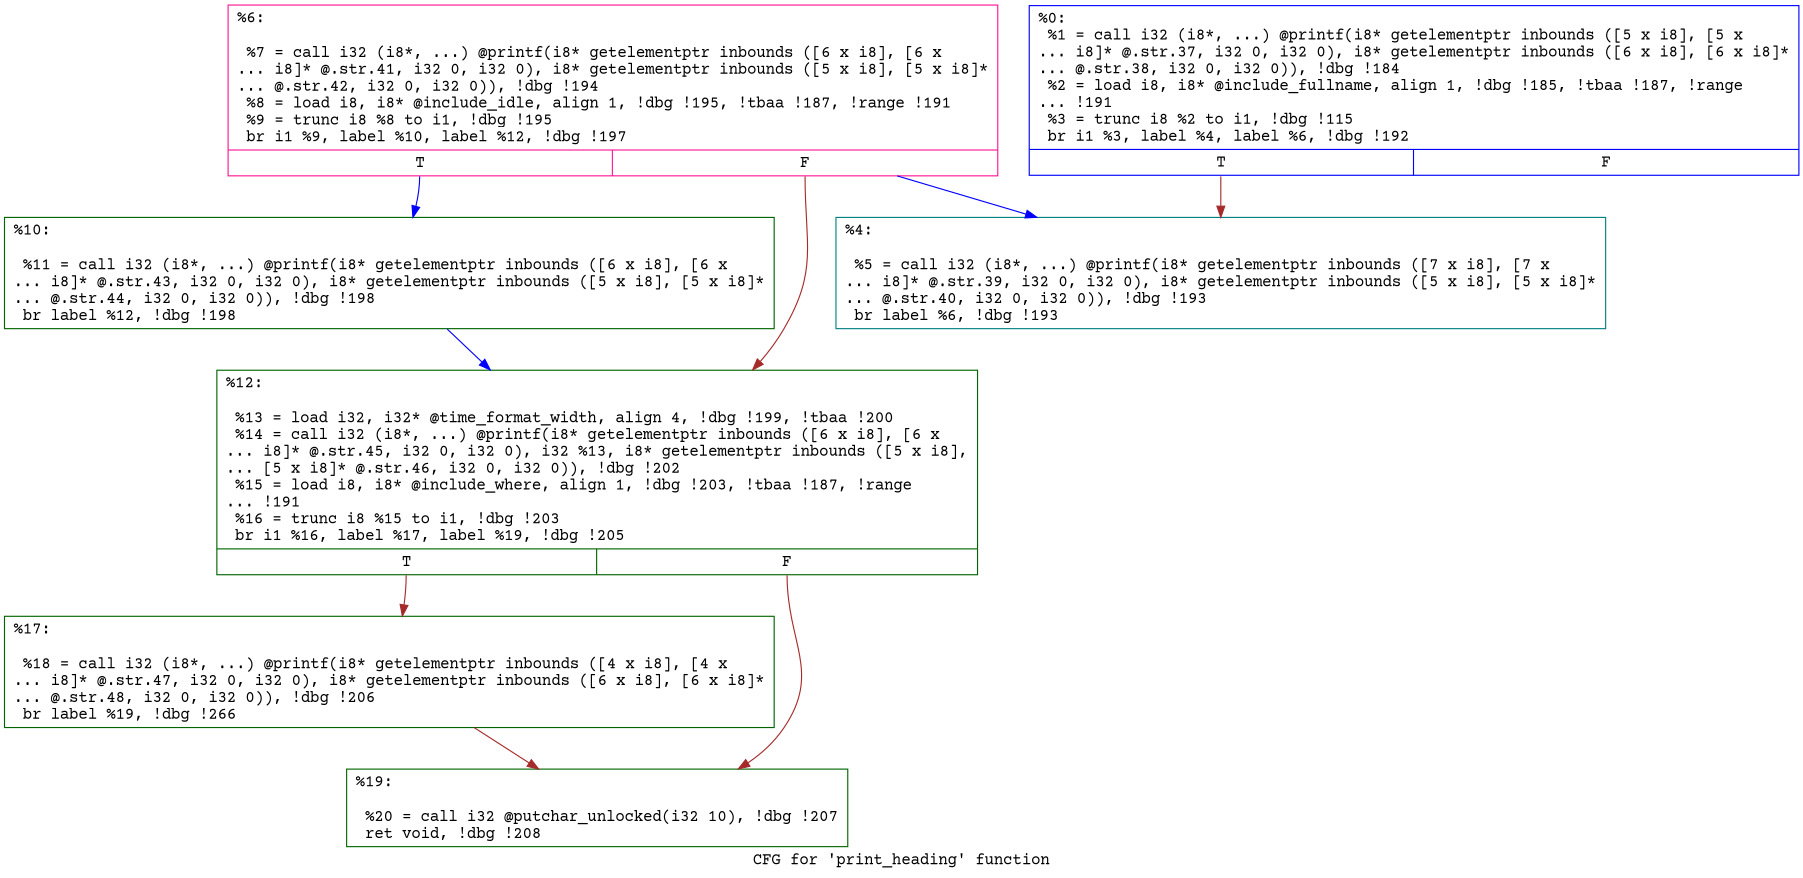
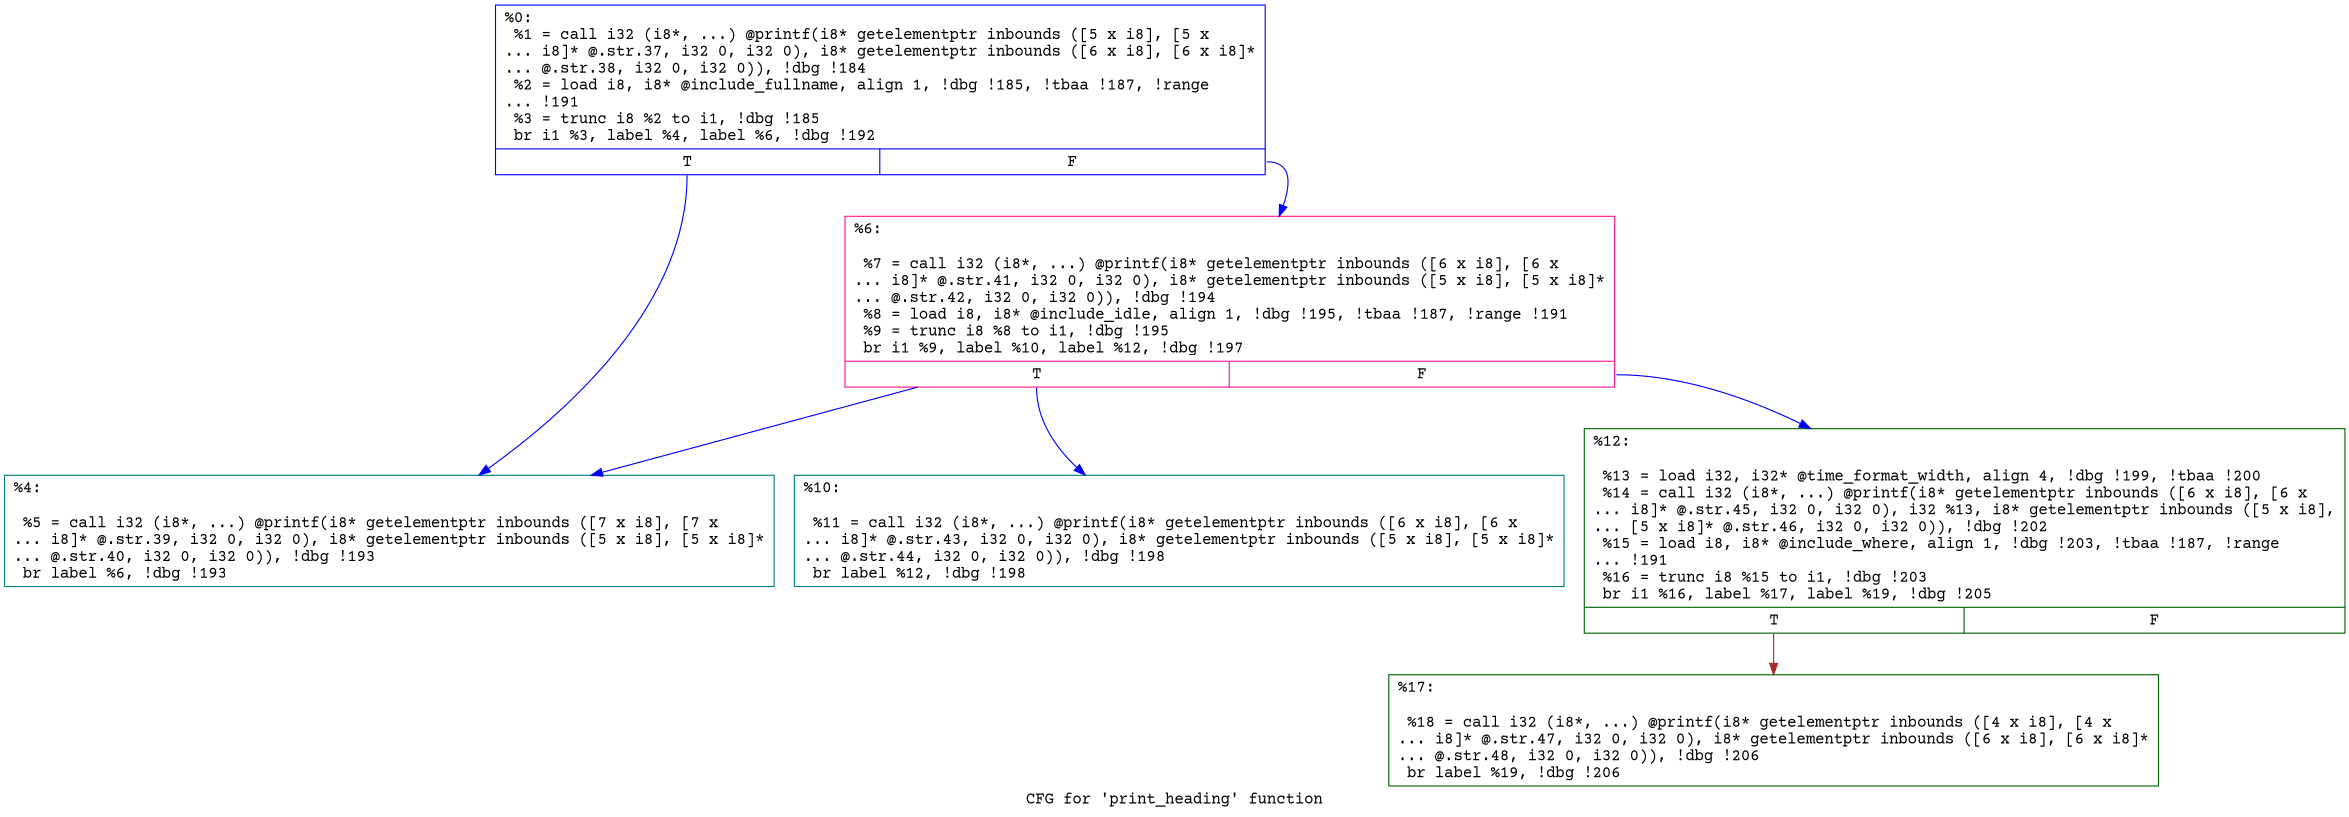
node "%0:": text "%3 = trunc i8 %2 to i1, !dbg !115" -> "%3 = trunc i8 %2 to i1, !dbg !185"
edge "%0:" -> "%6:": added
edge "%0:" -> "%4:": color brown -> blue
node "%10:": color darkgreen -> teal
edge "%6:" -> "%12:": color brown -> blue
edge "%10:" -> "%12:": removed
node "%17:": text "br label %19, !dbg !266" -> "br label %19, !dbg !206"
node "%19:": removed
